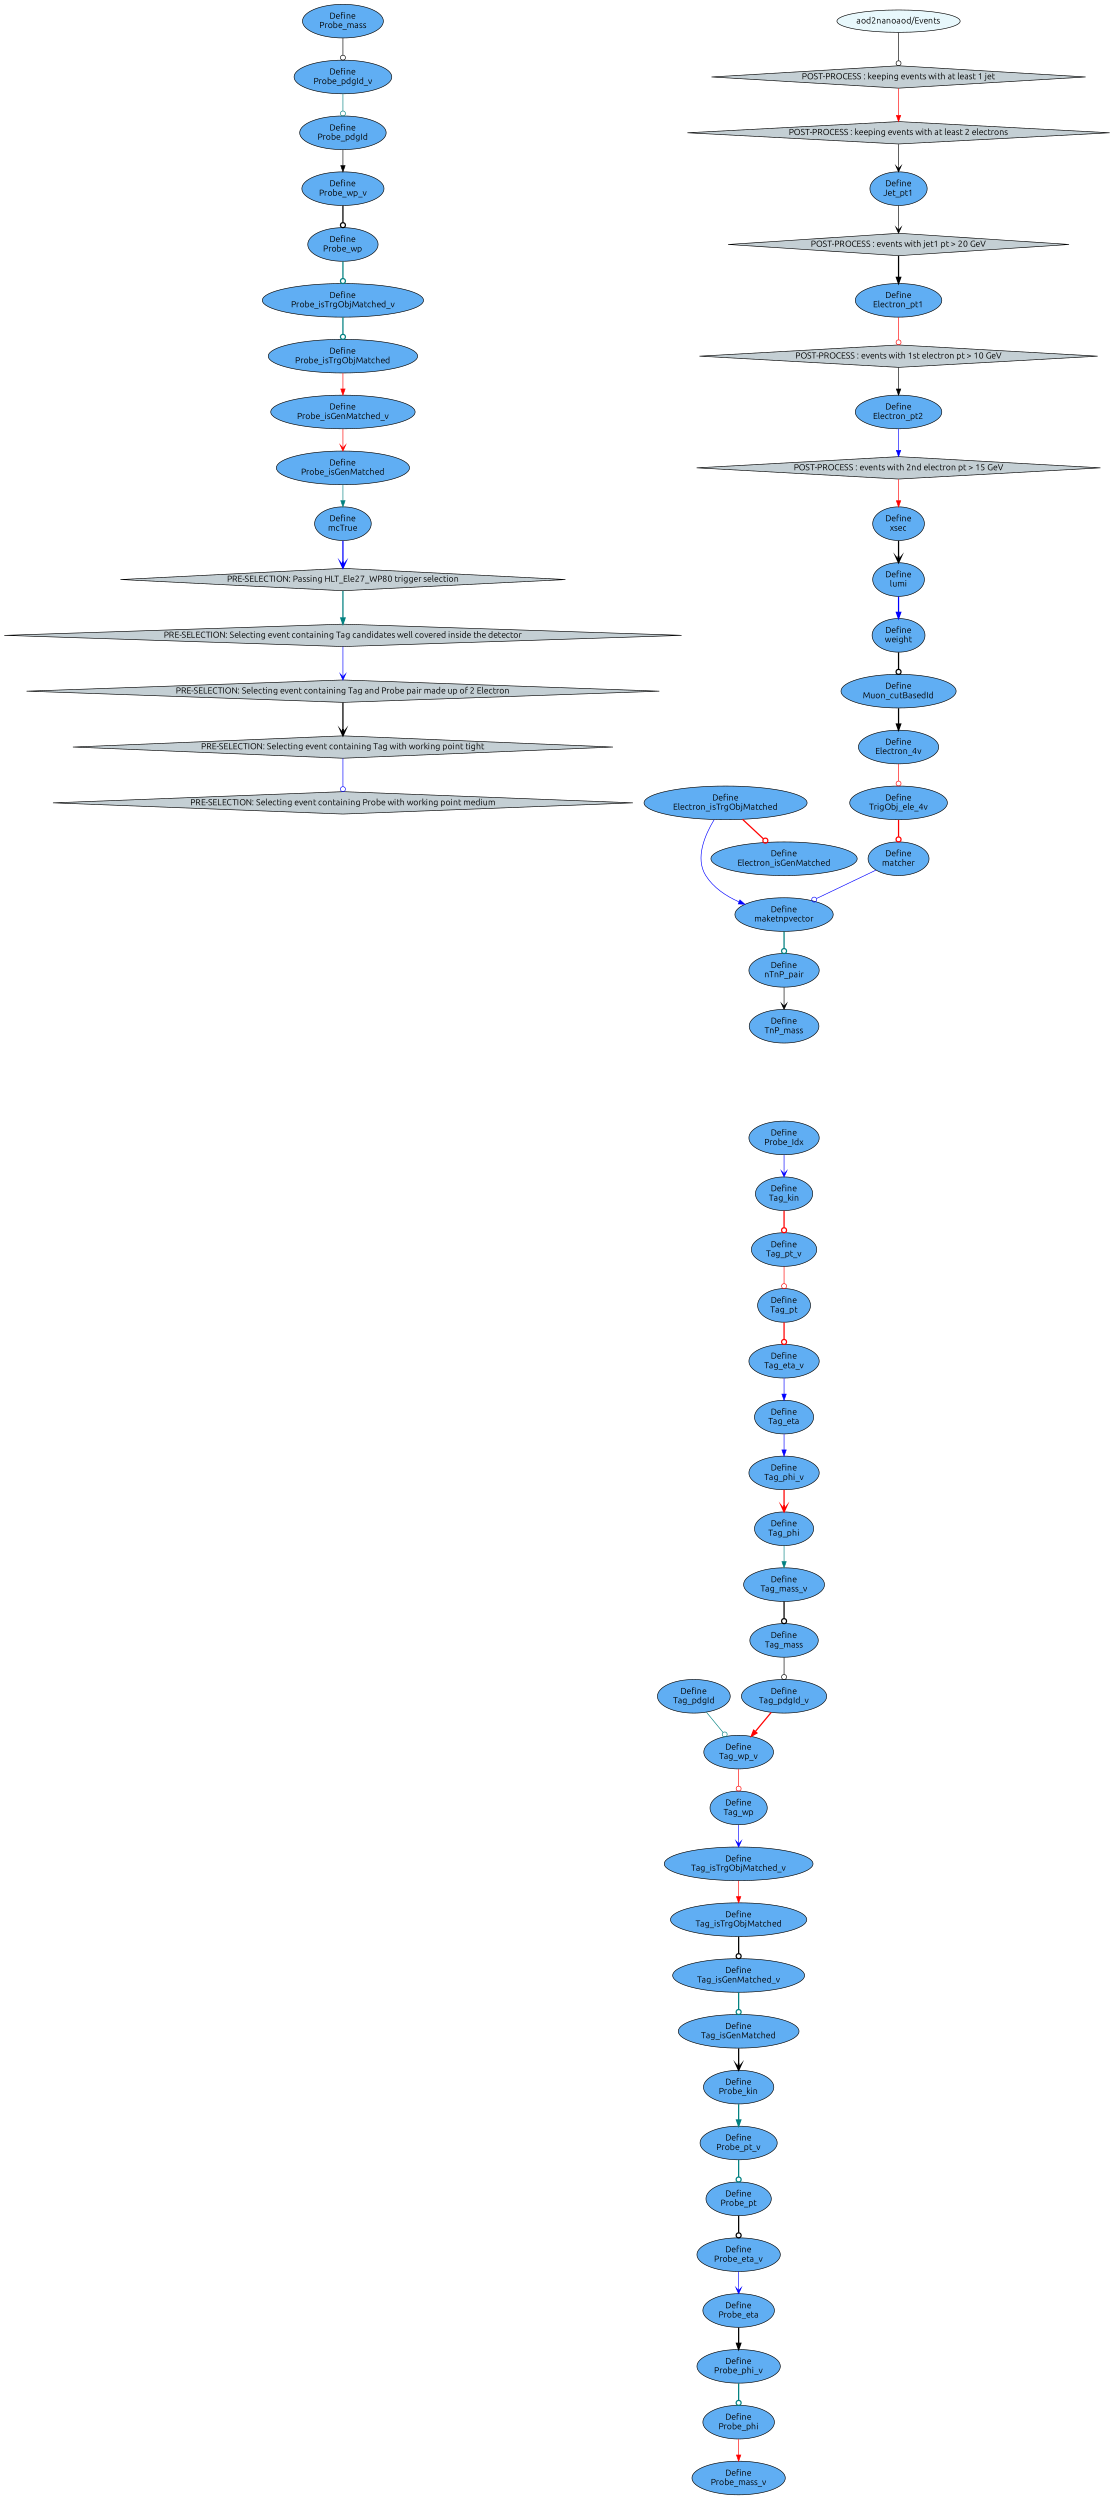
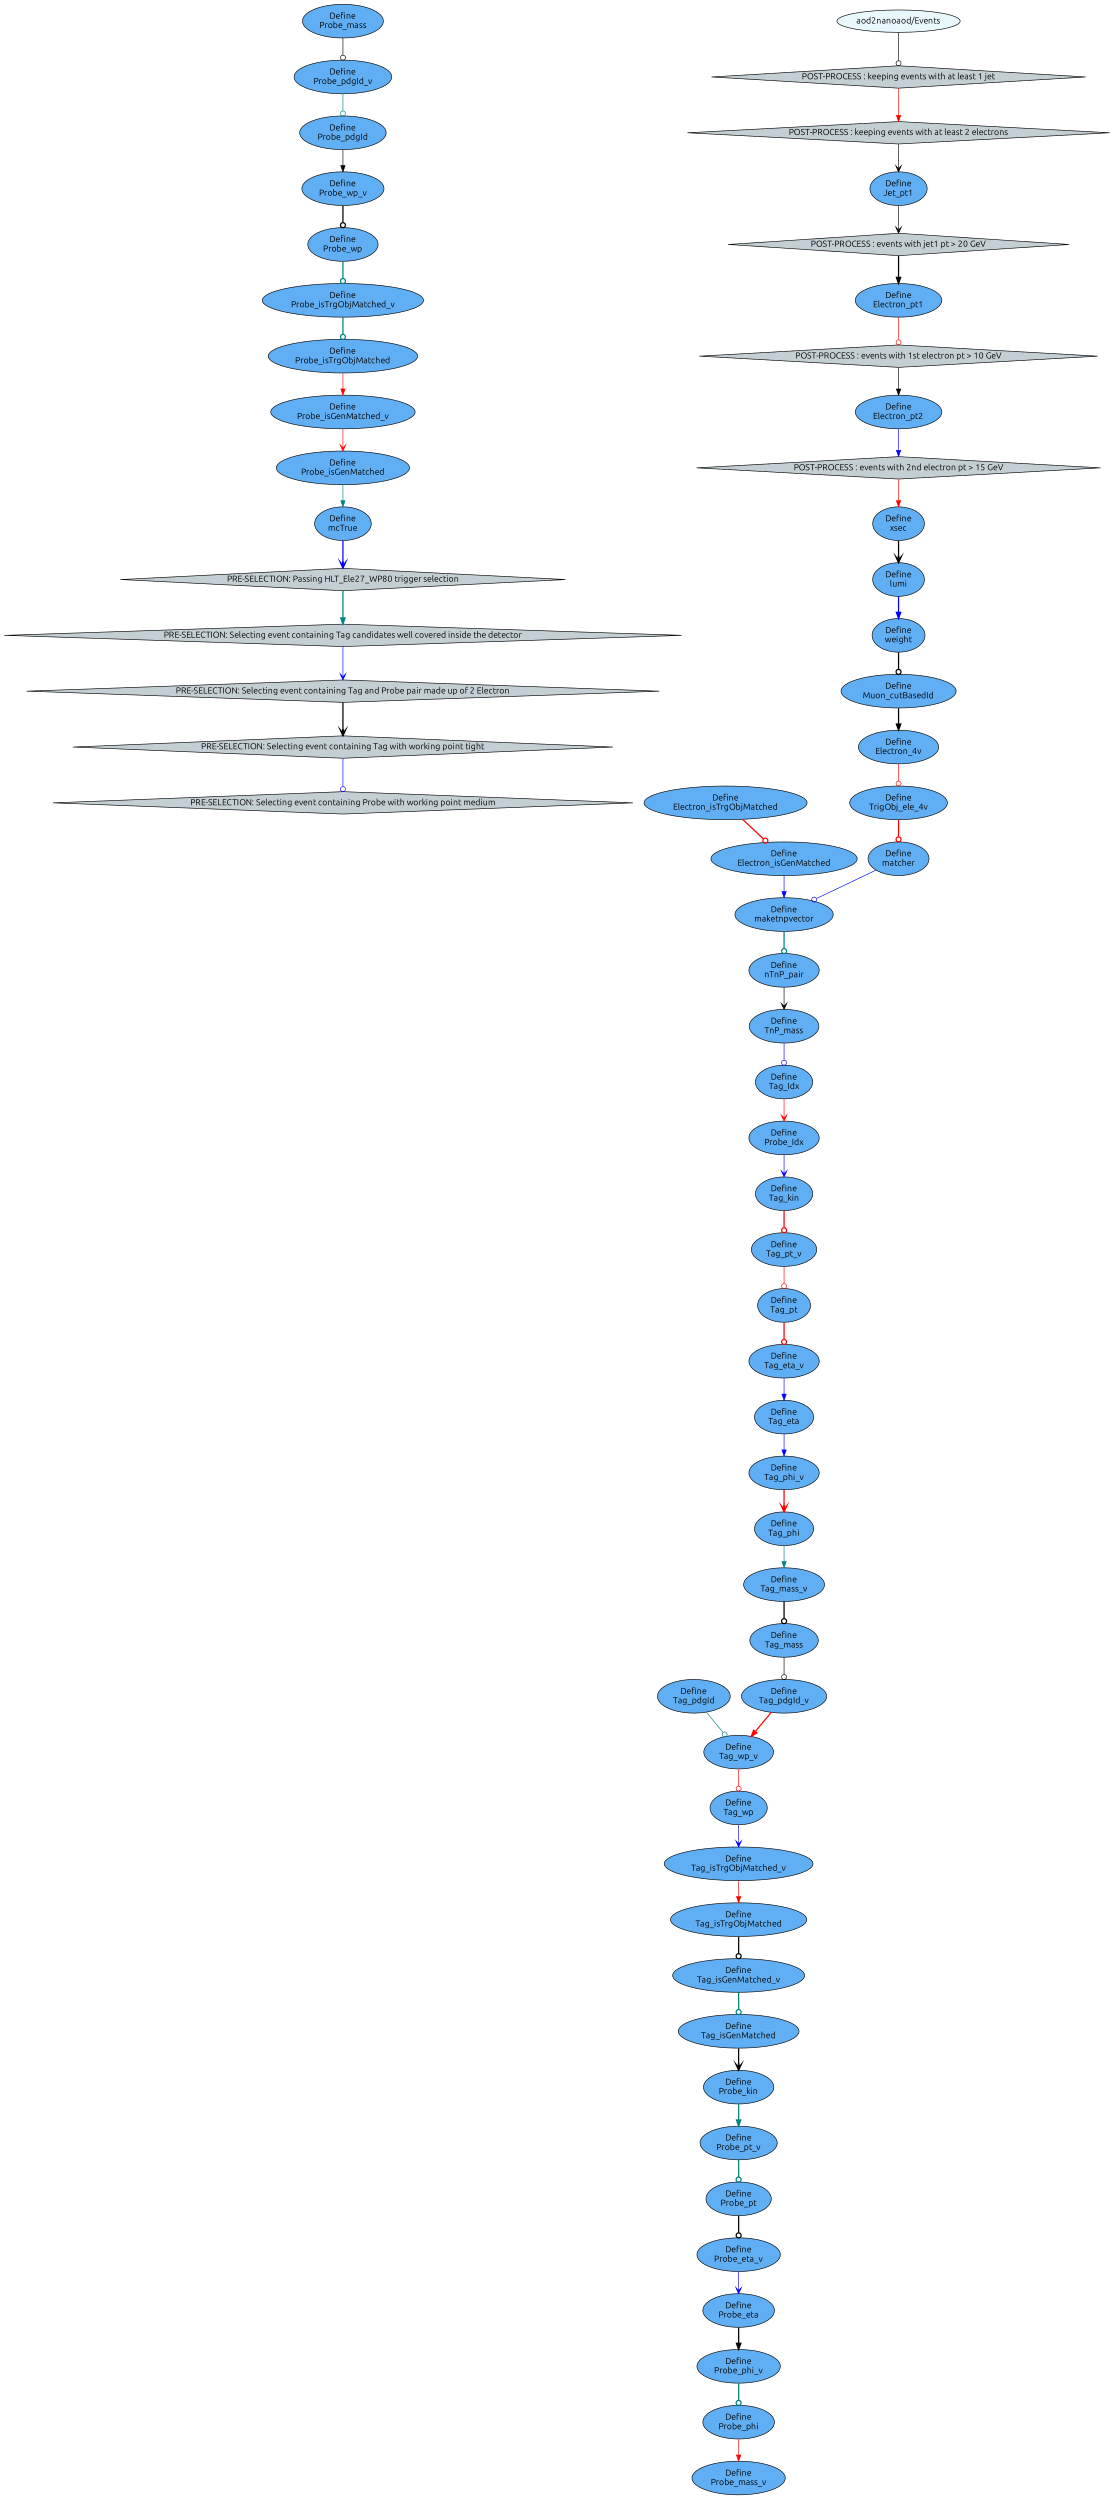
edge "Define Electron_isTrgObjMatched" -> "Define maketnpvector": now "Define Electron_isGenMatched" -> "Define maketnpvector"
node "Define Tag_Idx": added
